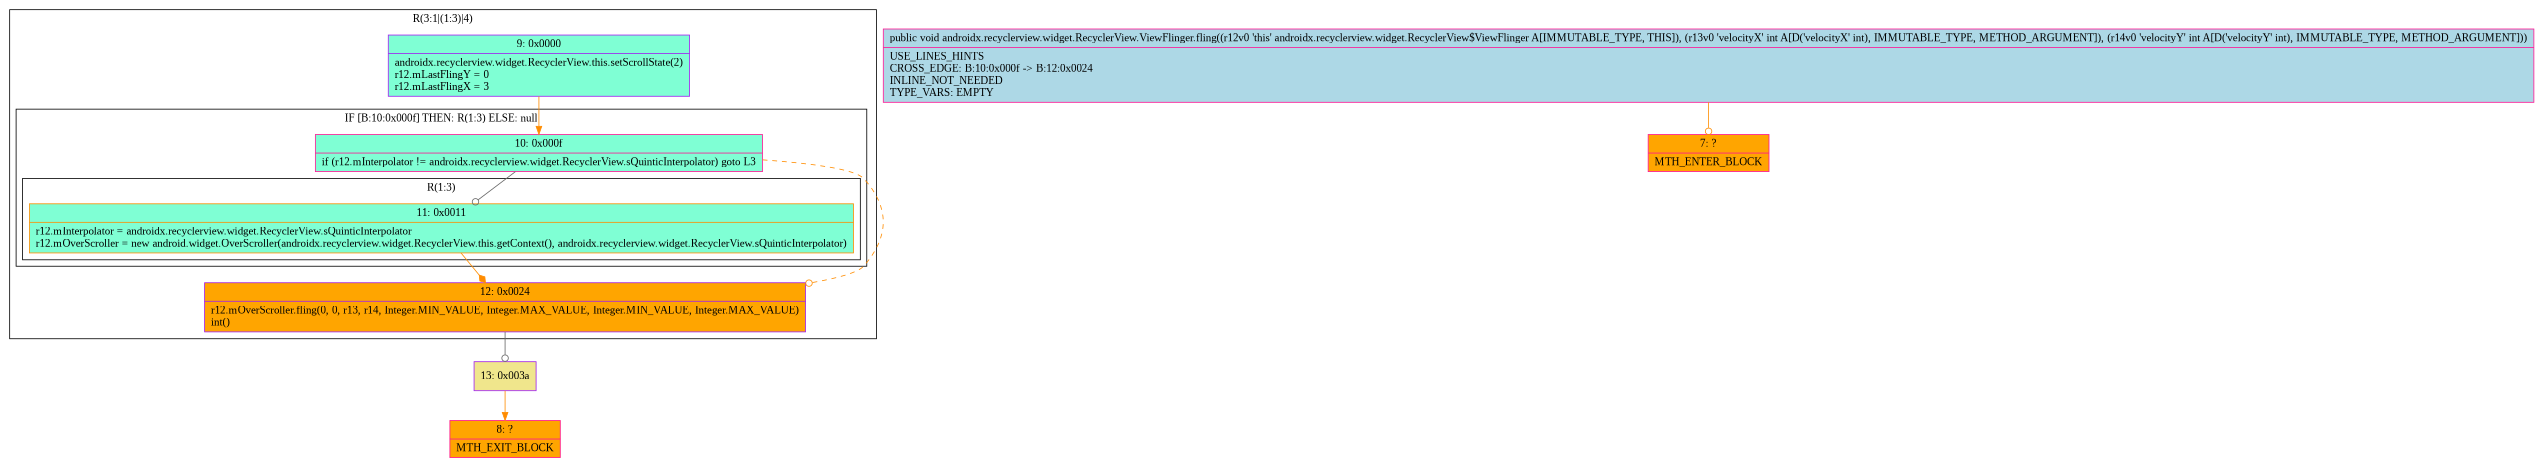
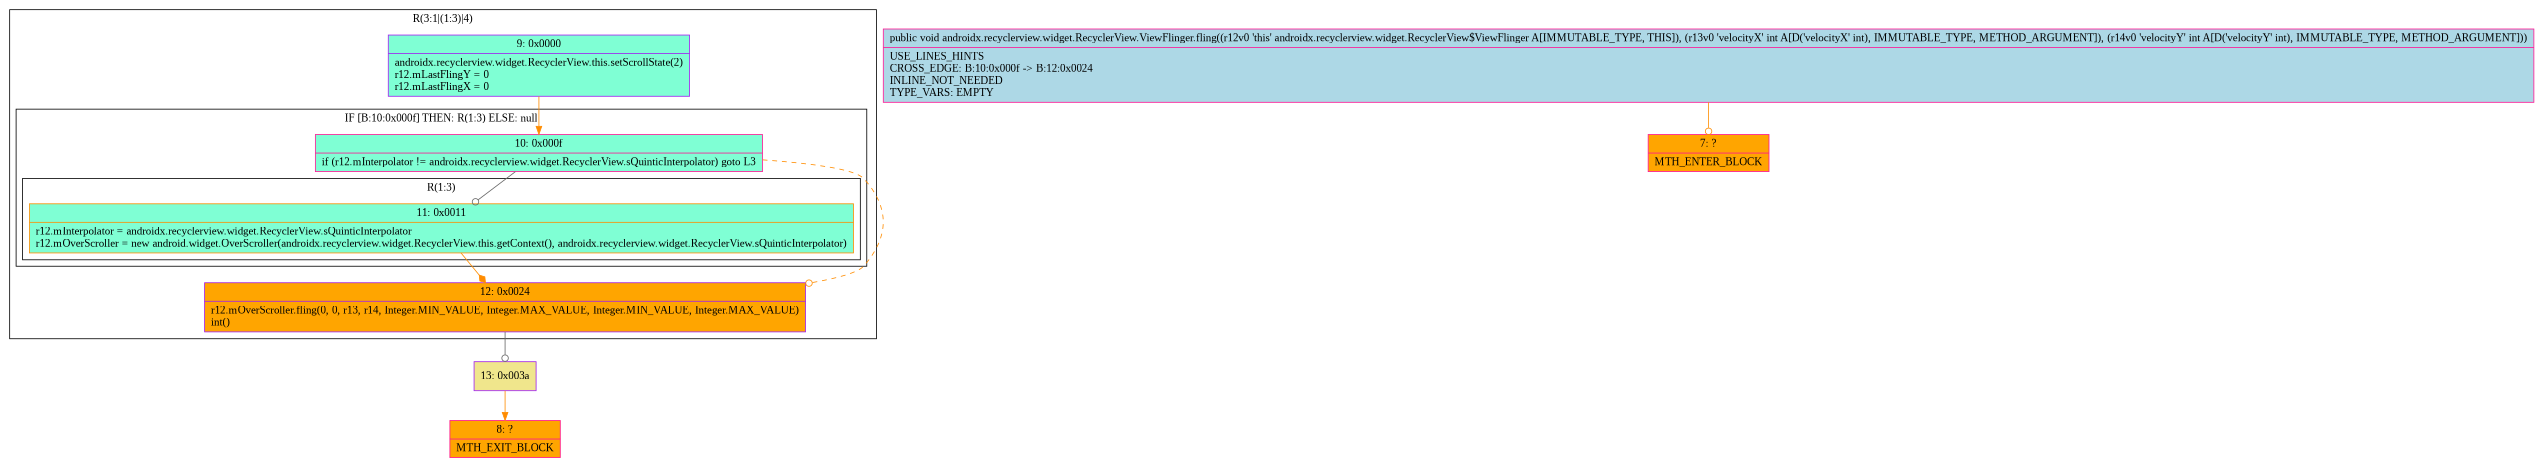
node "9: 0x0000": text "r12.mLastFlingX = 3" -> "r12.mLastFlingX = 0"
